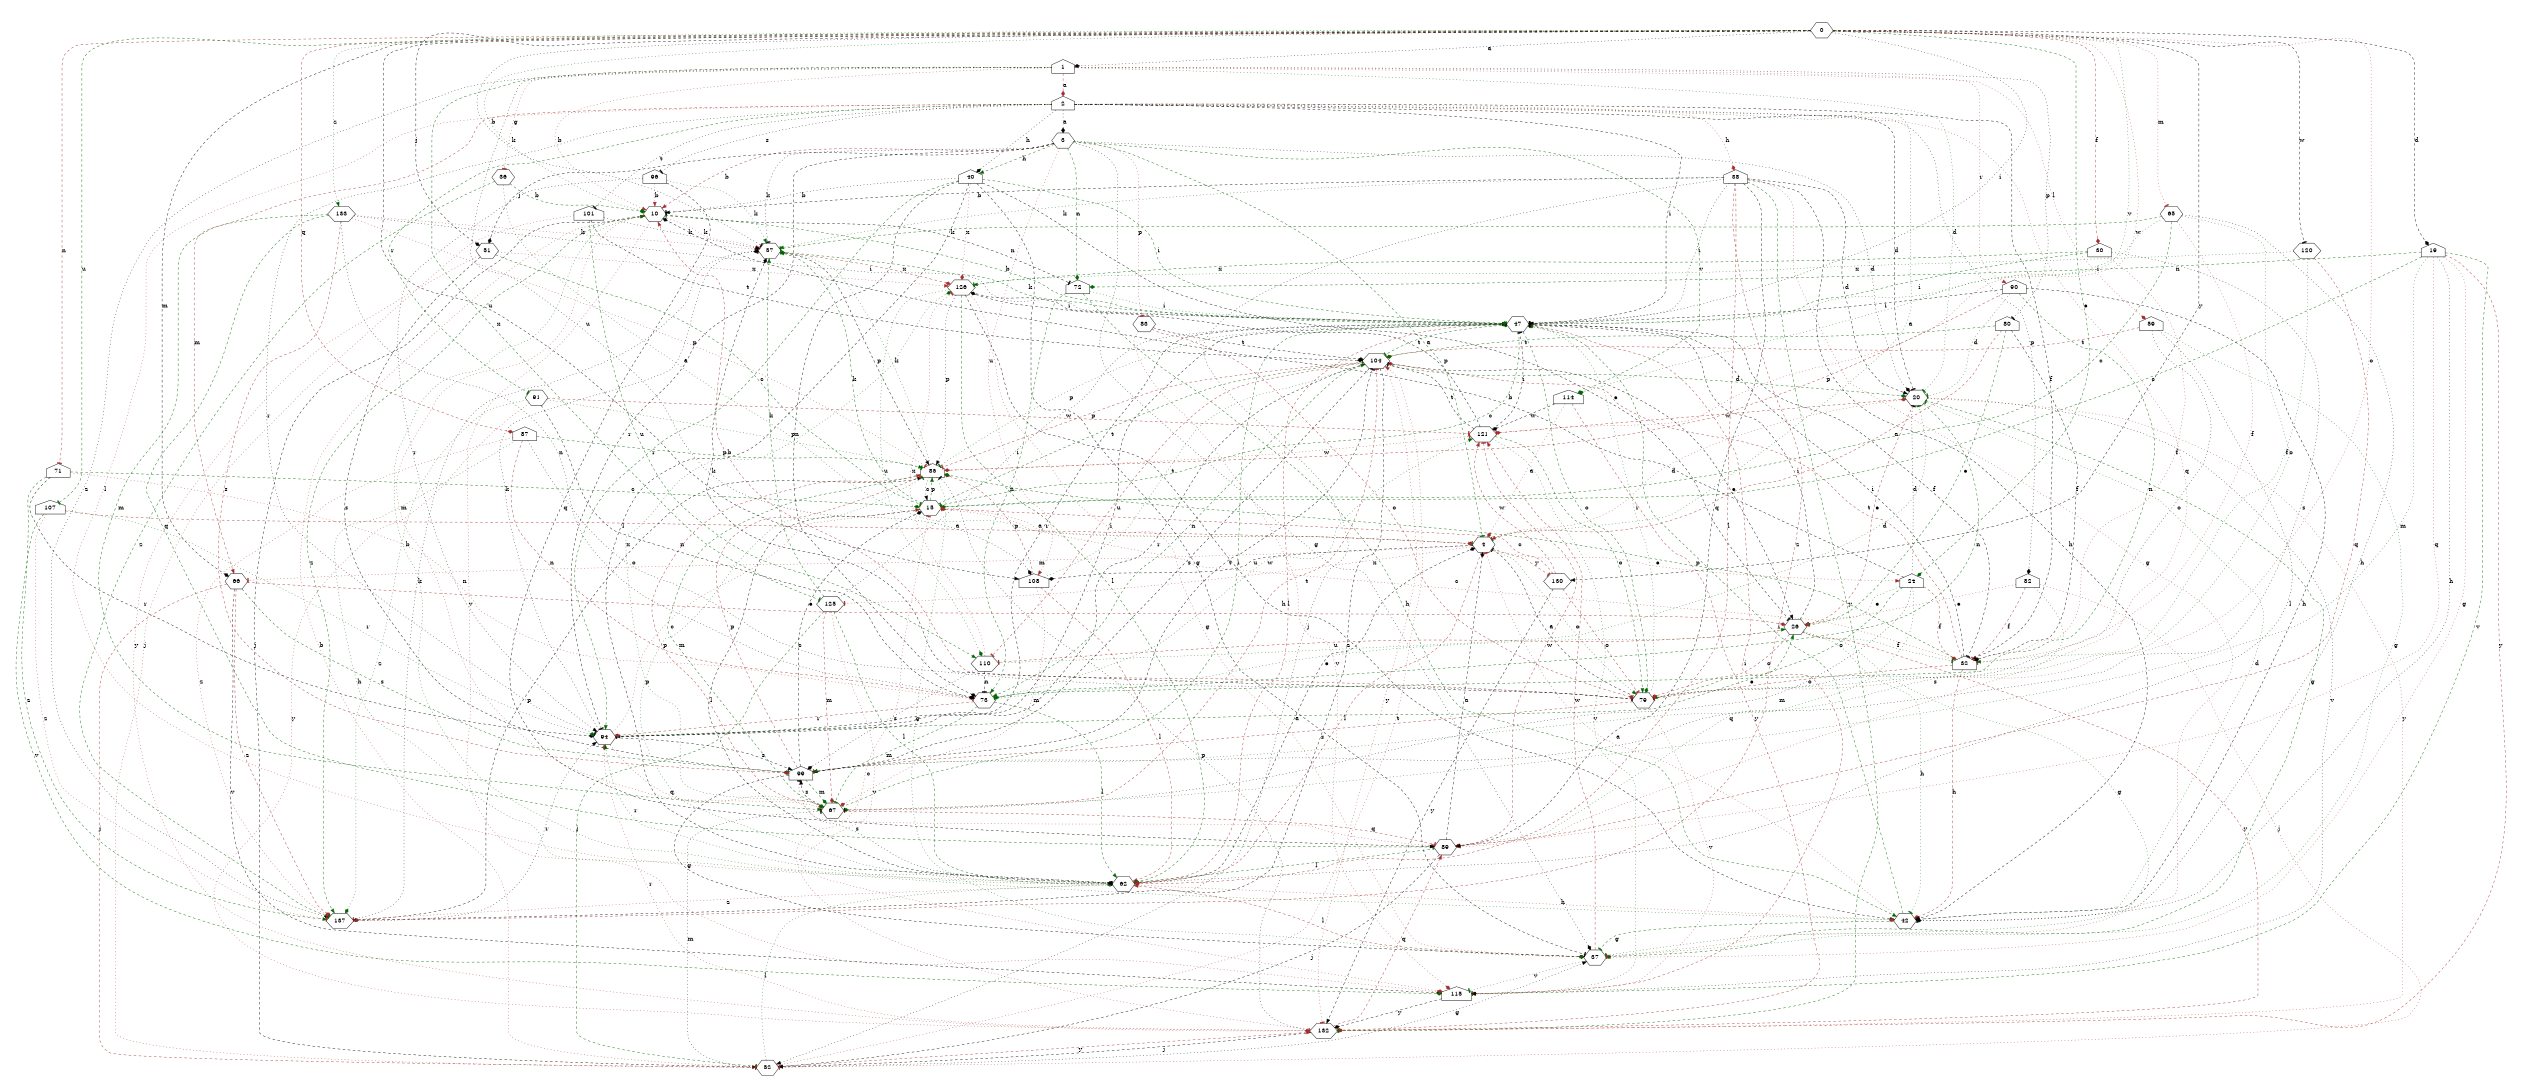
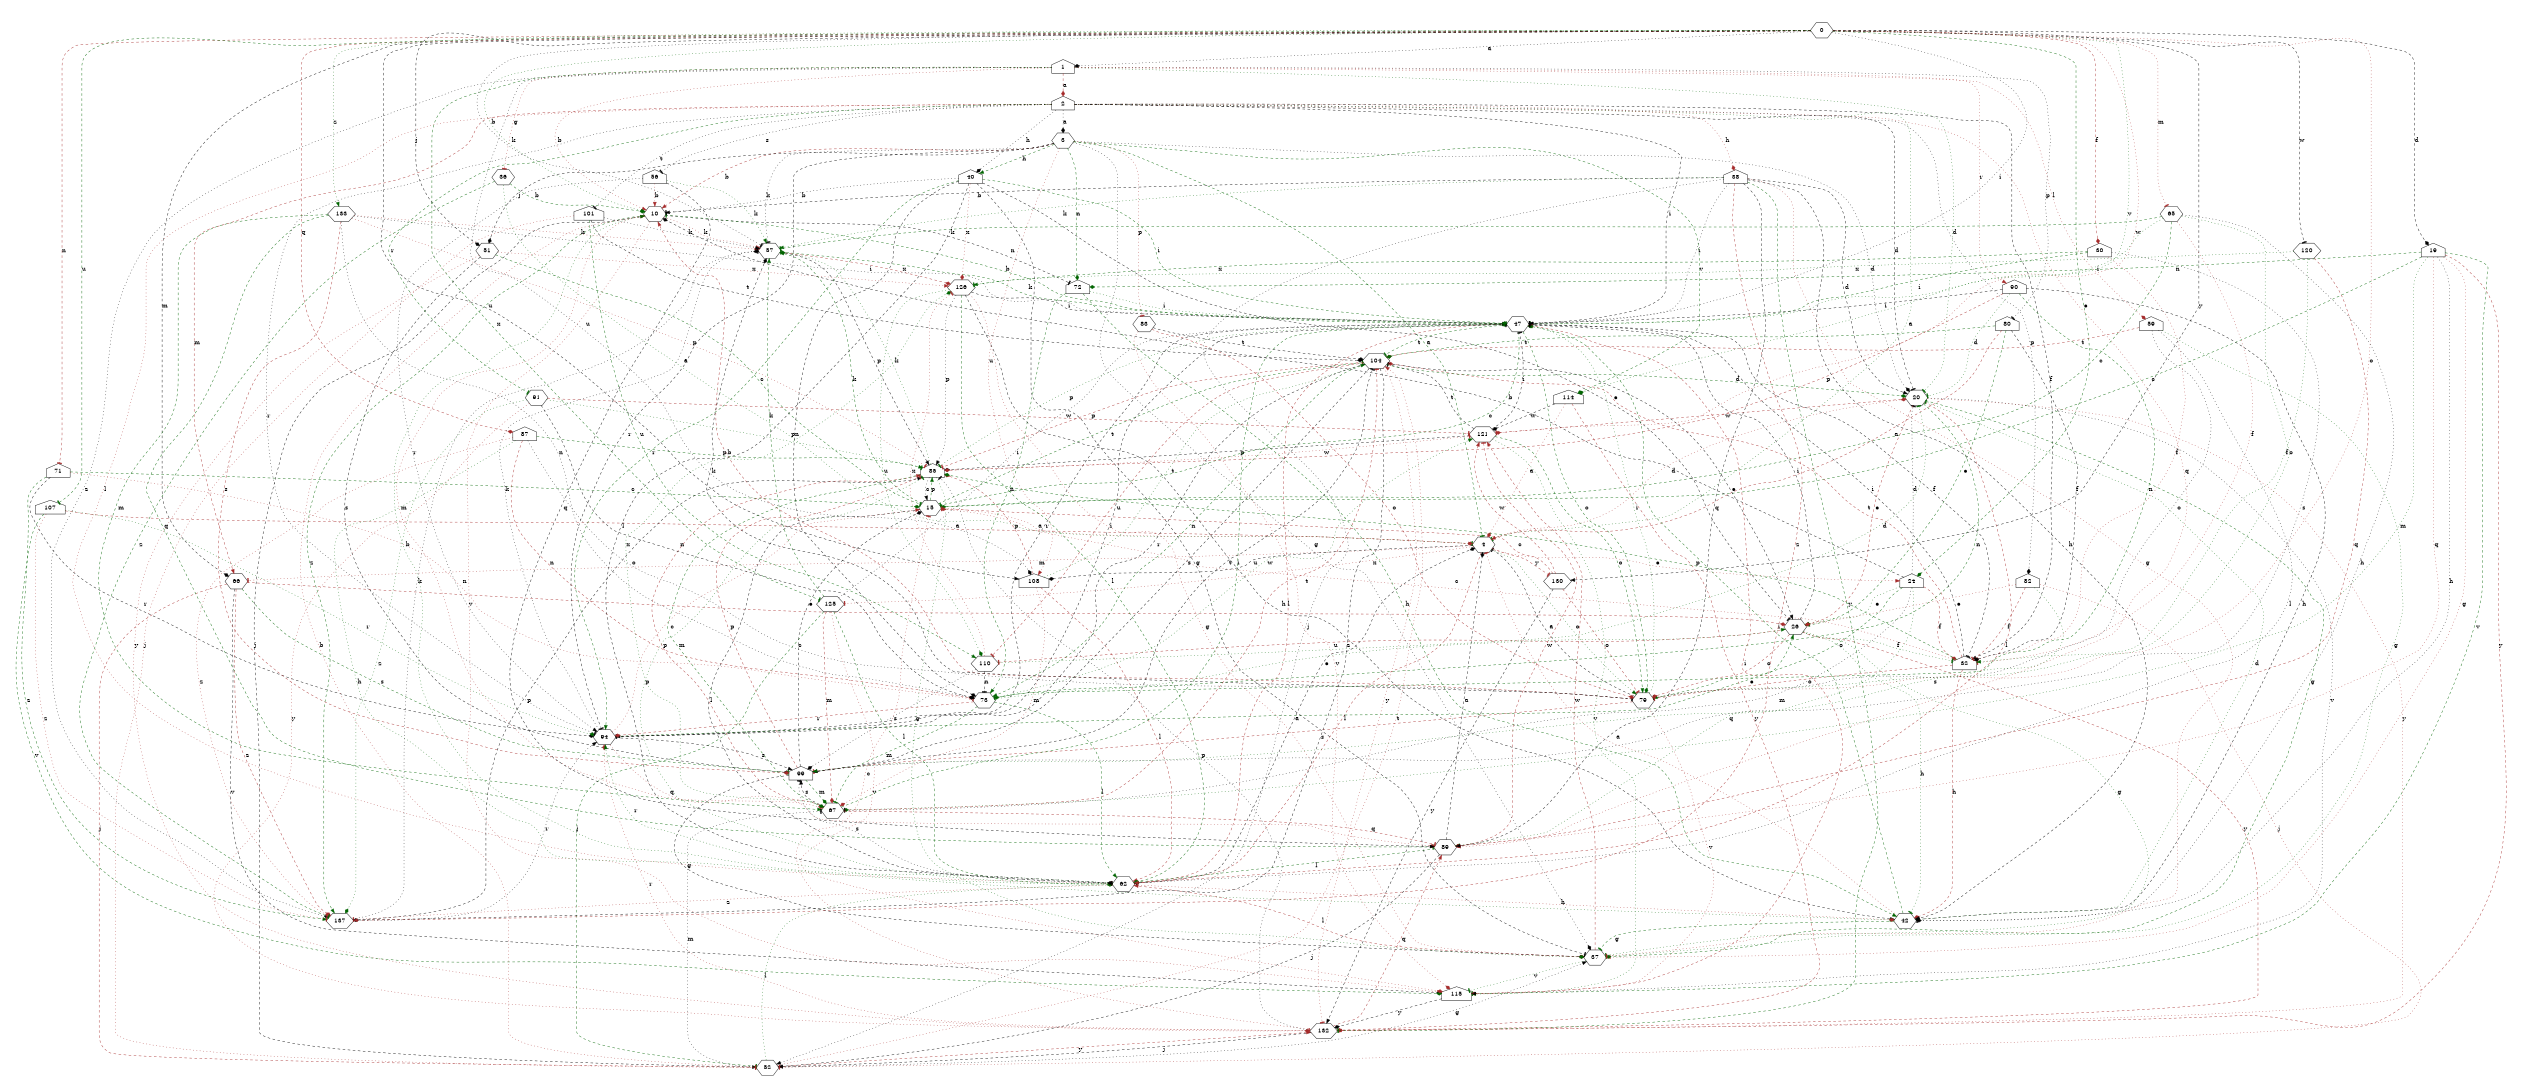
node "96": label "96" -> "56"
edge "121" -> "126": now "121" -> "85"
edge "38" -> "62": now "20" -> "62"
